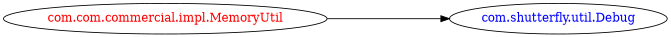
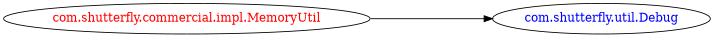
node "com.com.commercial.impl.MemoryUtil": label "com.com.commercial.impl.MemoryUtil" -> "com.shutterfly.commercial.impl.MemoryUtil"
